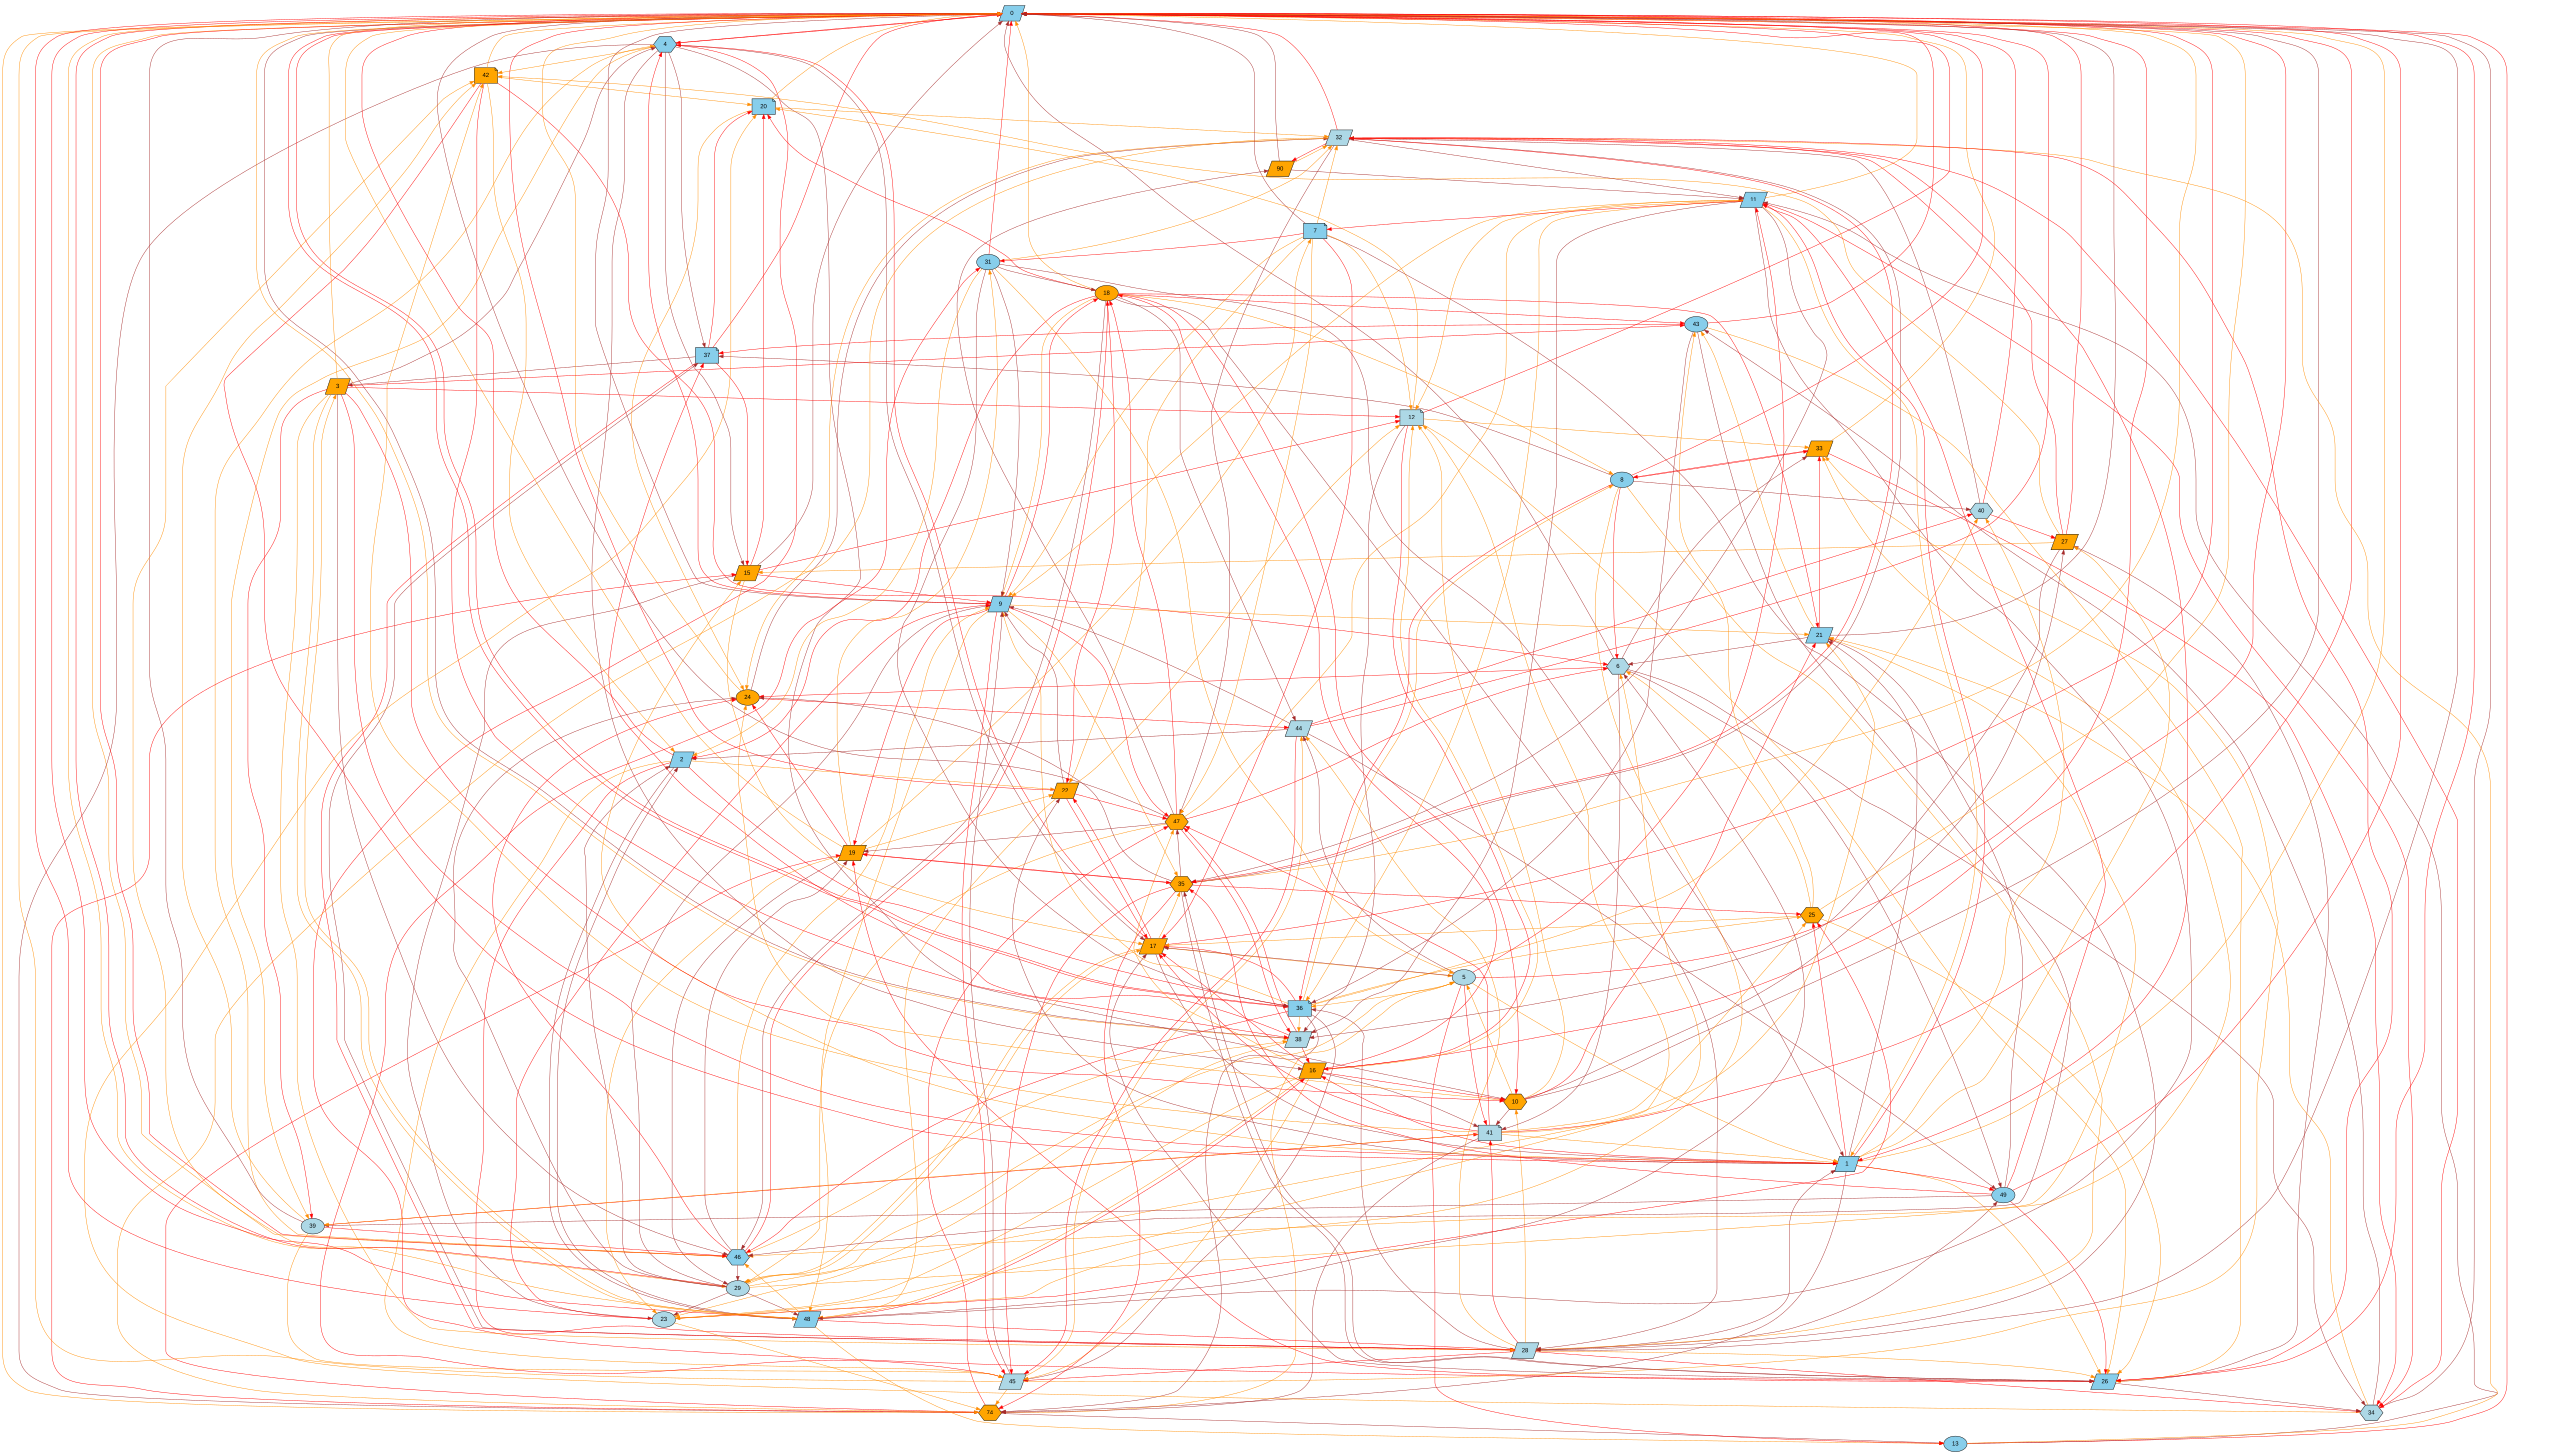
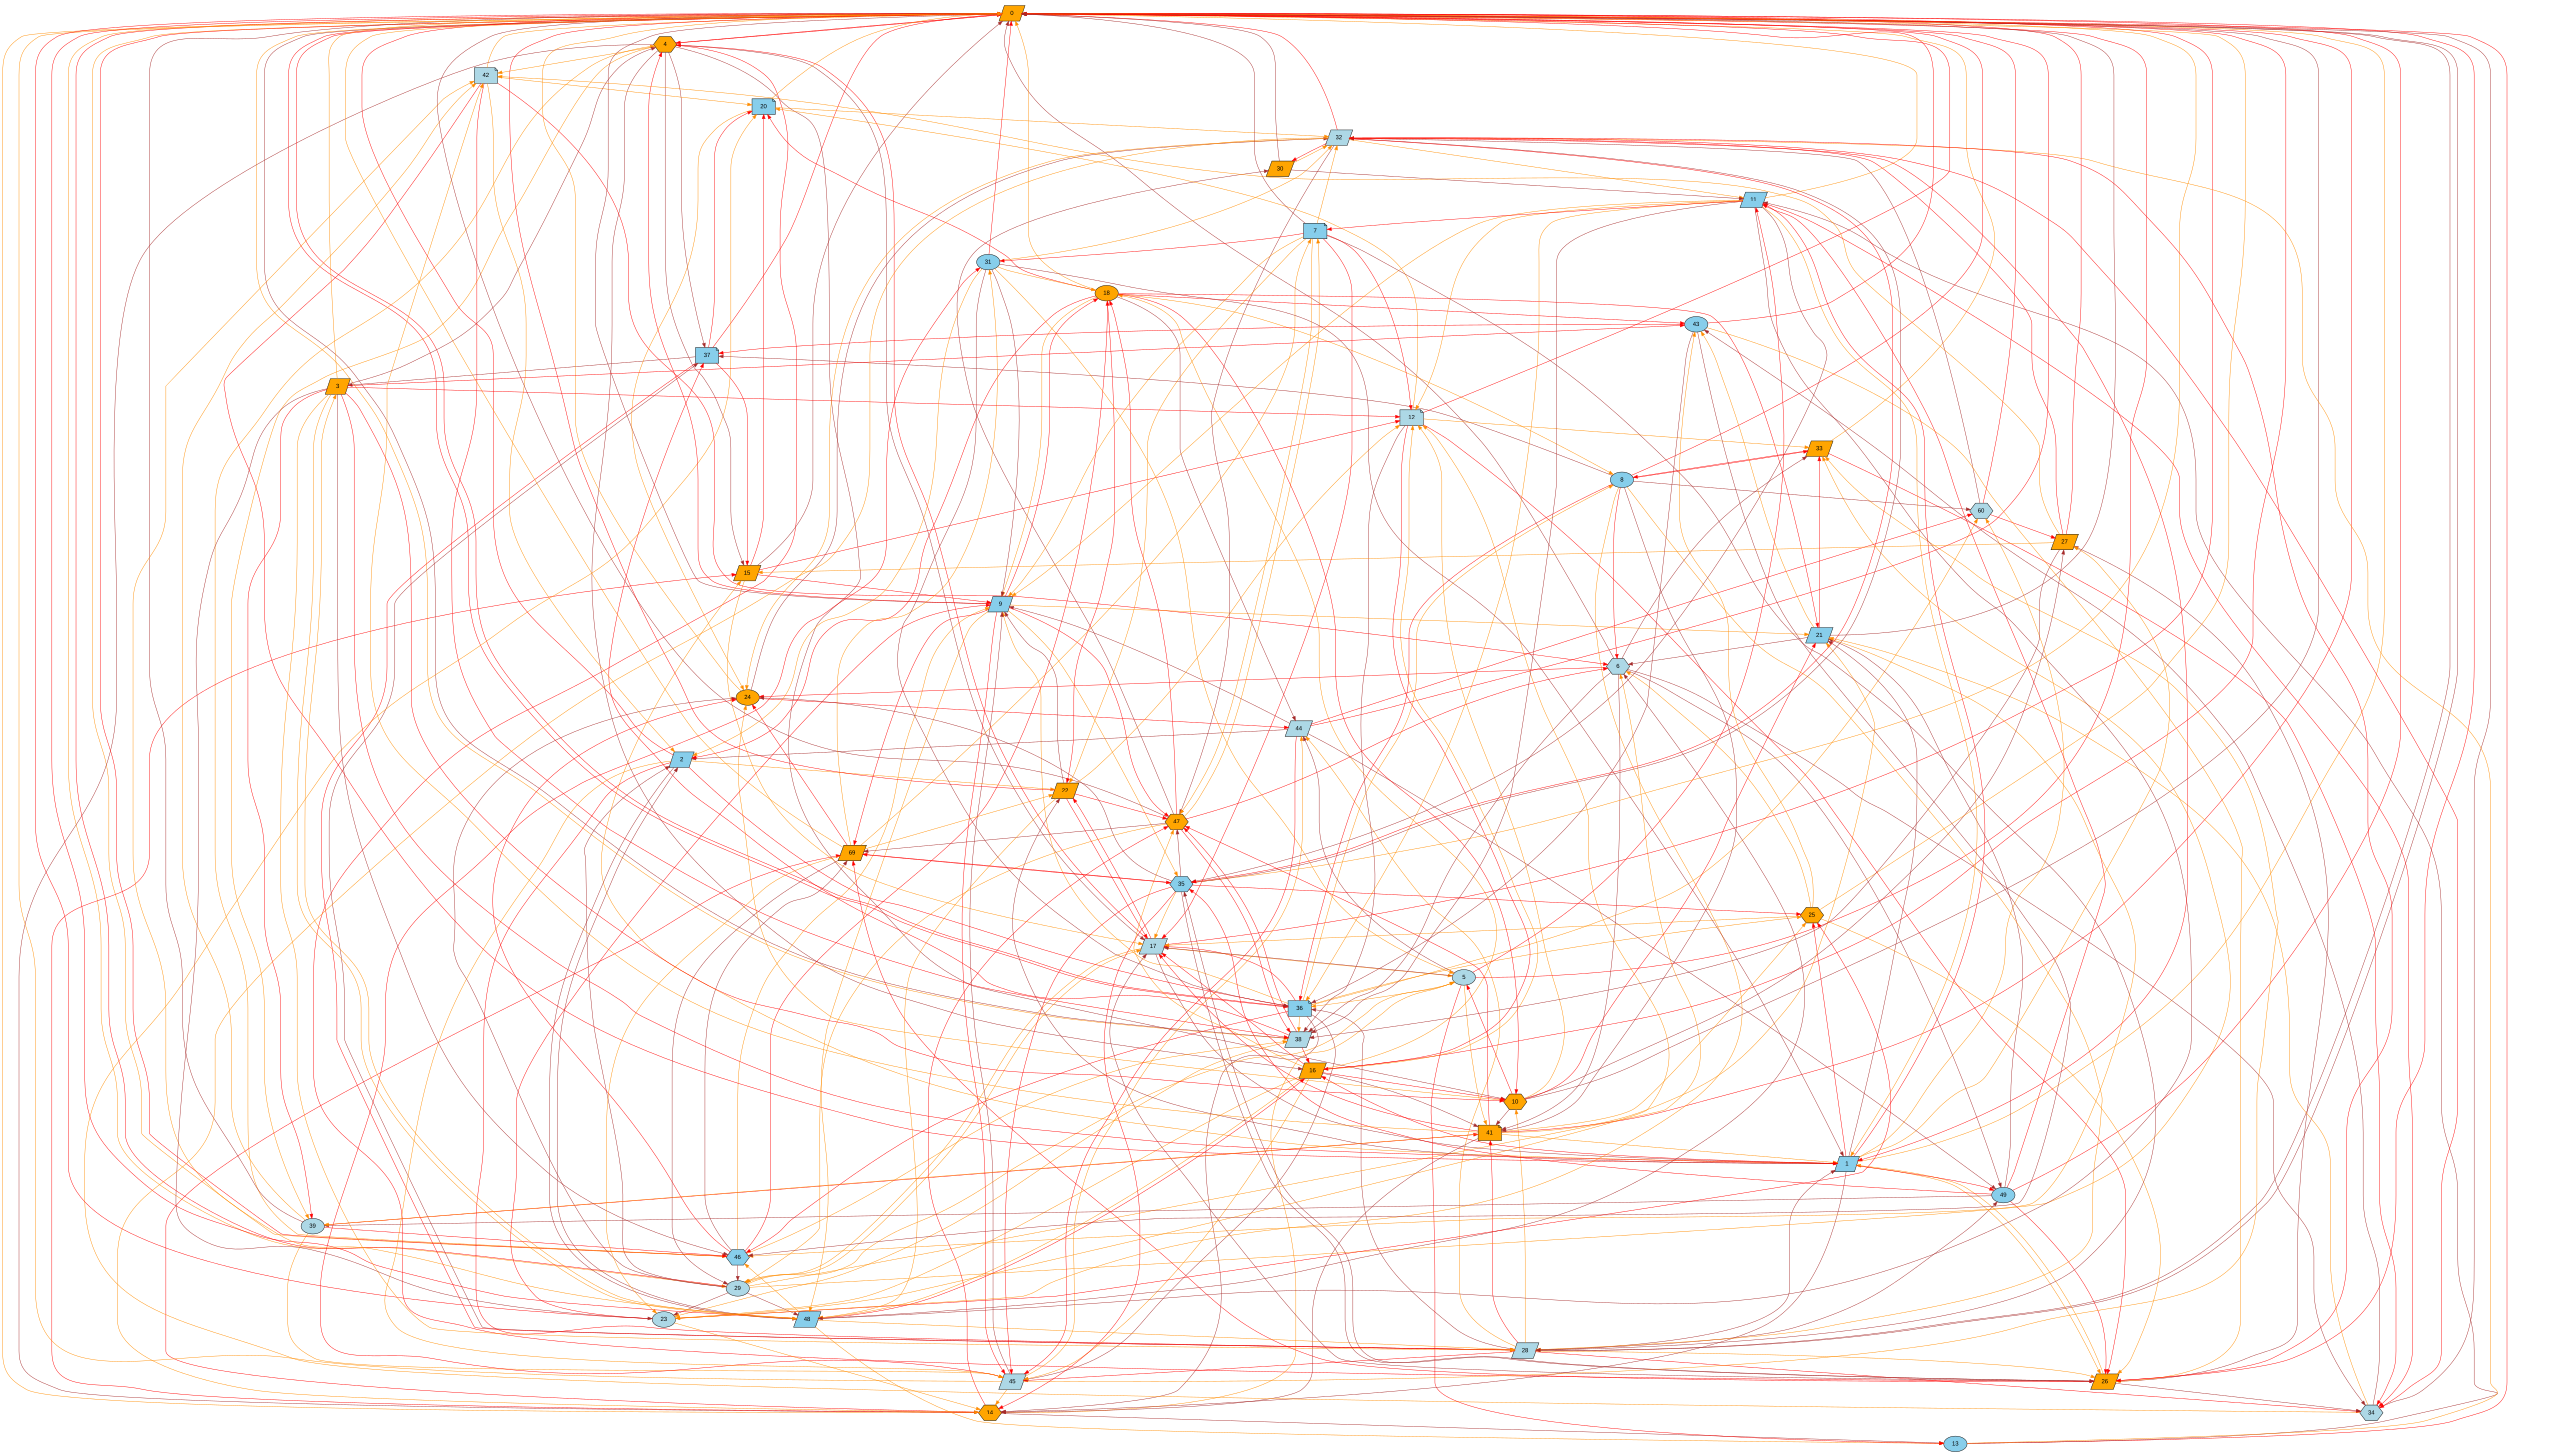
node "0": fillcolor skyblue -> orange
node "4": fillcolor skyblue -> orange
node "42": fillcolor orange -> lightblue
edge "32" -> "11": color brown -> darkorange
node "90": label "90" -> "30"
edge "31" -> "18": color brown -> darkorange
edge "7" -> "12": color darkorange -> red
edge "47" -> "11": now "47" -> "7"
node "40": label "40" -> "60"
edge "16" -> "18": color red -> darkorange
edge "18" -> "46": removed
edge "18" -> "28": now "0" -> "28"
edge "12" -> "26": color darkorange -> red
node "19": label "19" -> "69"
edge "6" -> "38": added
edge "8" -> "41": added
node "35": fillcolor orange -> skyblue
edge "29" -> "9": removed
edge "17" -> "35": reversed
edge "15" -> "23": now "3" -> "23"
node "17": fillcolor orange -> lightblue
edge "10" -> "5": color darkorange -> red
edge "5" -> "41": color red -> darkorange
edge "5" -> "1": now "26" -> "1"
node "41": fillcolor lightblue -> orange
edge "48" -> "28": color red -> darkorange
node "26": fillcolor skyblue -> orange
node "74": label "74" -> "14"
